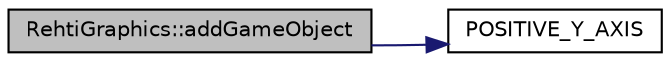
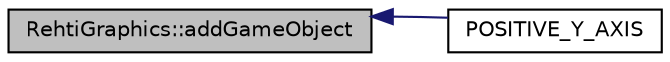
edge "RehtiGraphics::addGameObject" -> "POSITIVE_Y_AXIS": reversed
